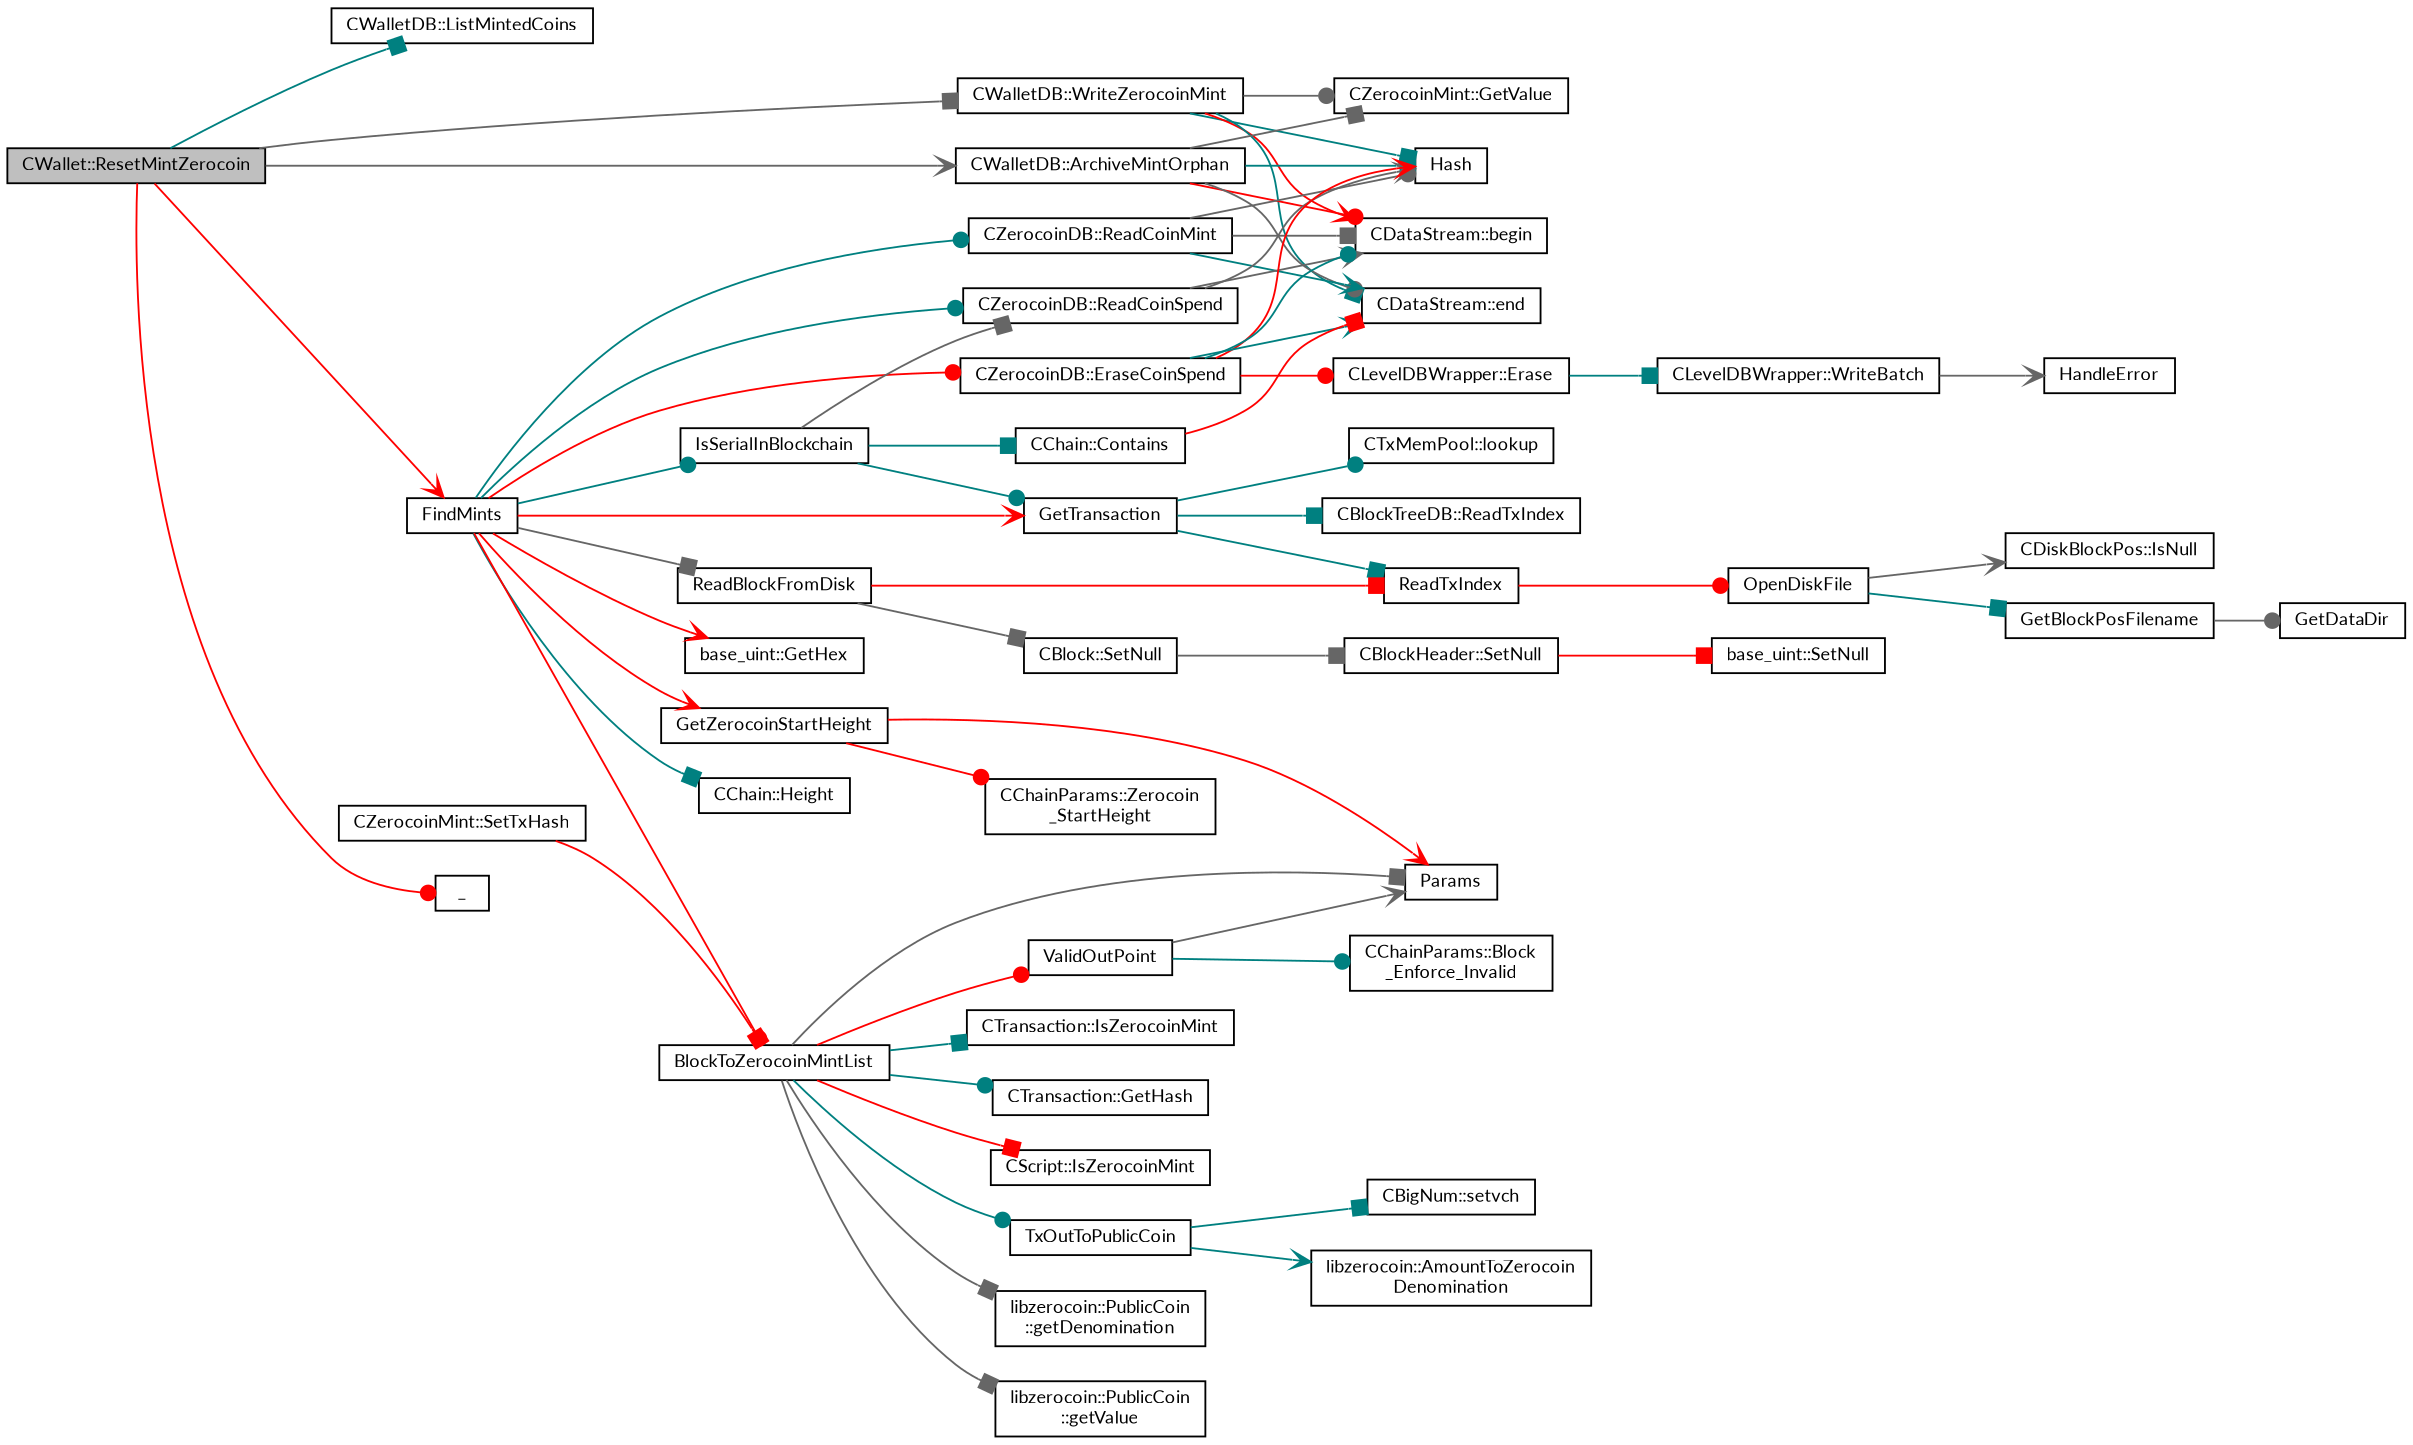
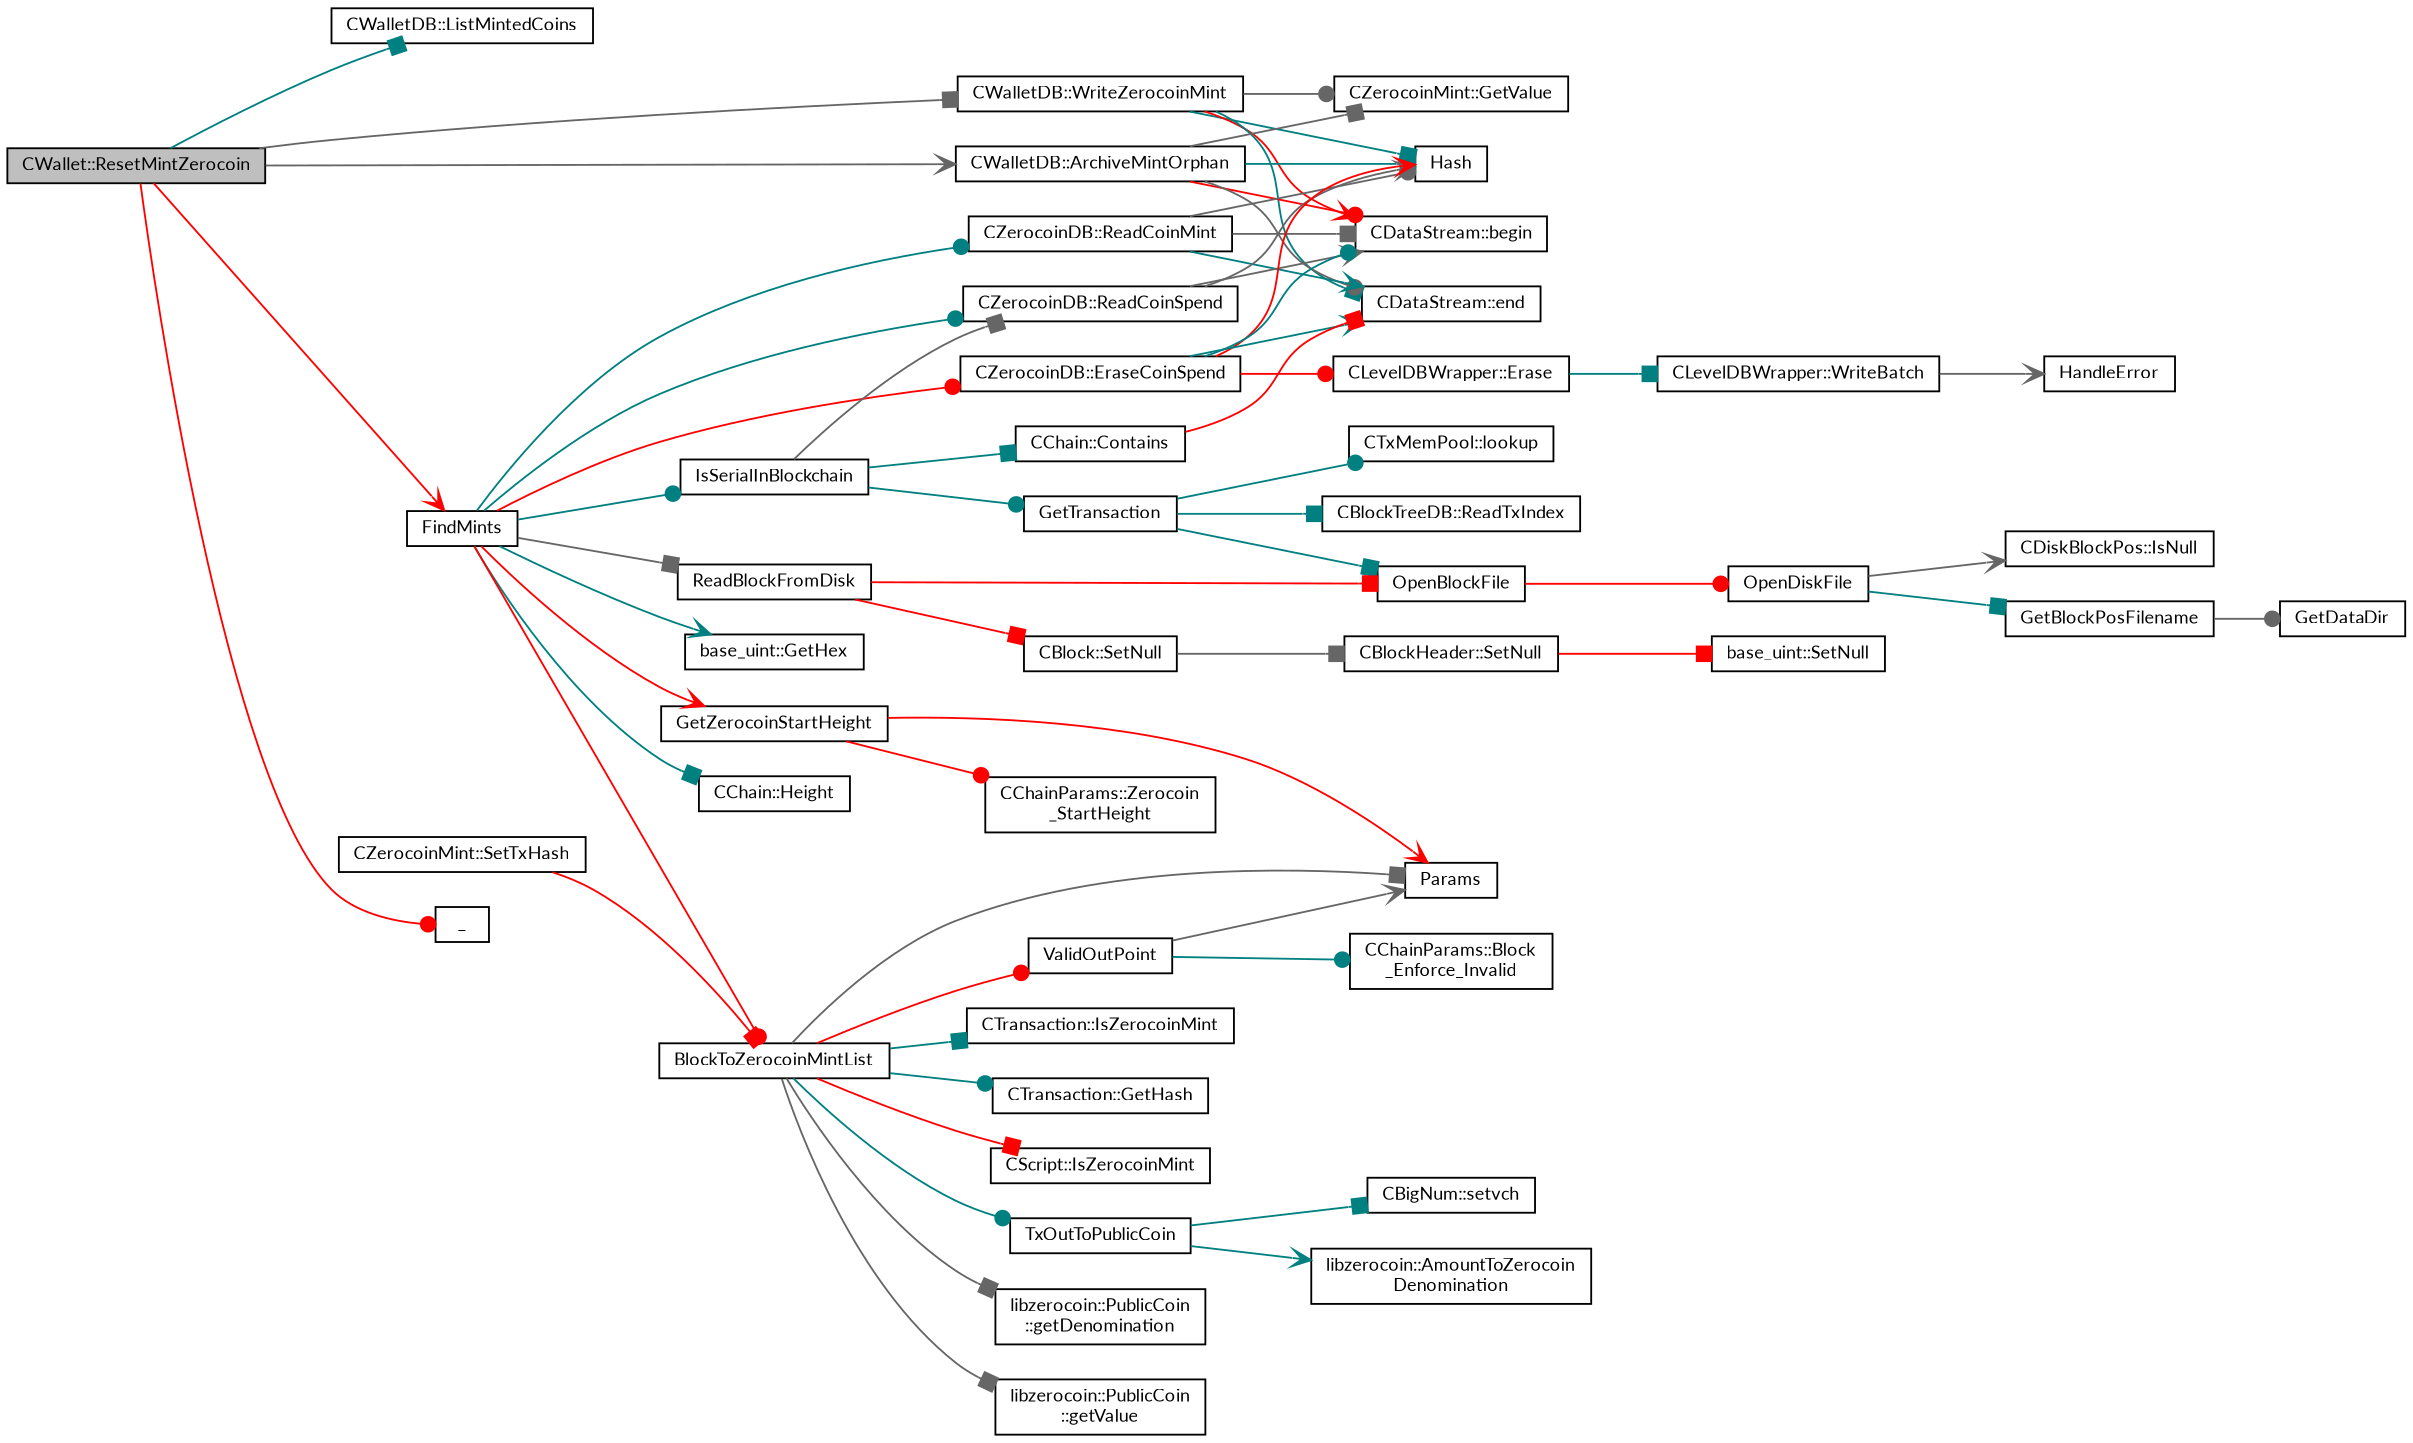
edge "FindMints" -> "GetTransaction": removed
node "ReadTxIndex": label "ReadTxIndex" -> "OpenBlockFile"
edge "FindMints" -> "base_uint::GetHex": color red -> teal
edge "ReadBlockFromDisk" -> "CBlock::SetNull": color gray40 -> red
